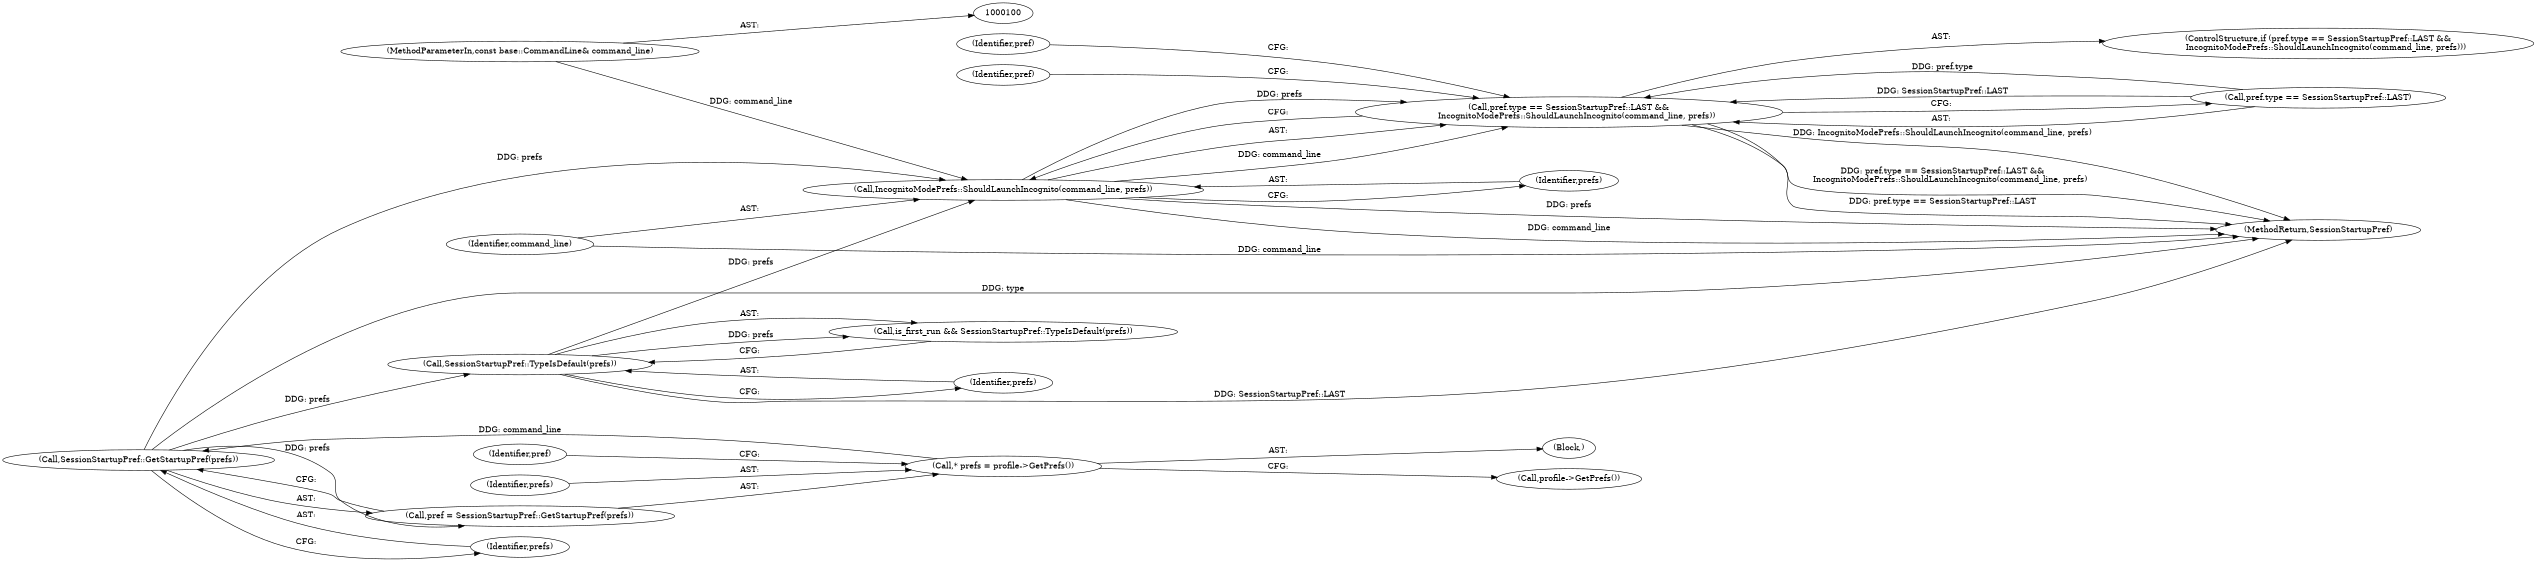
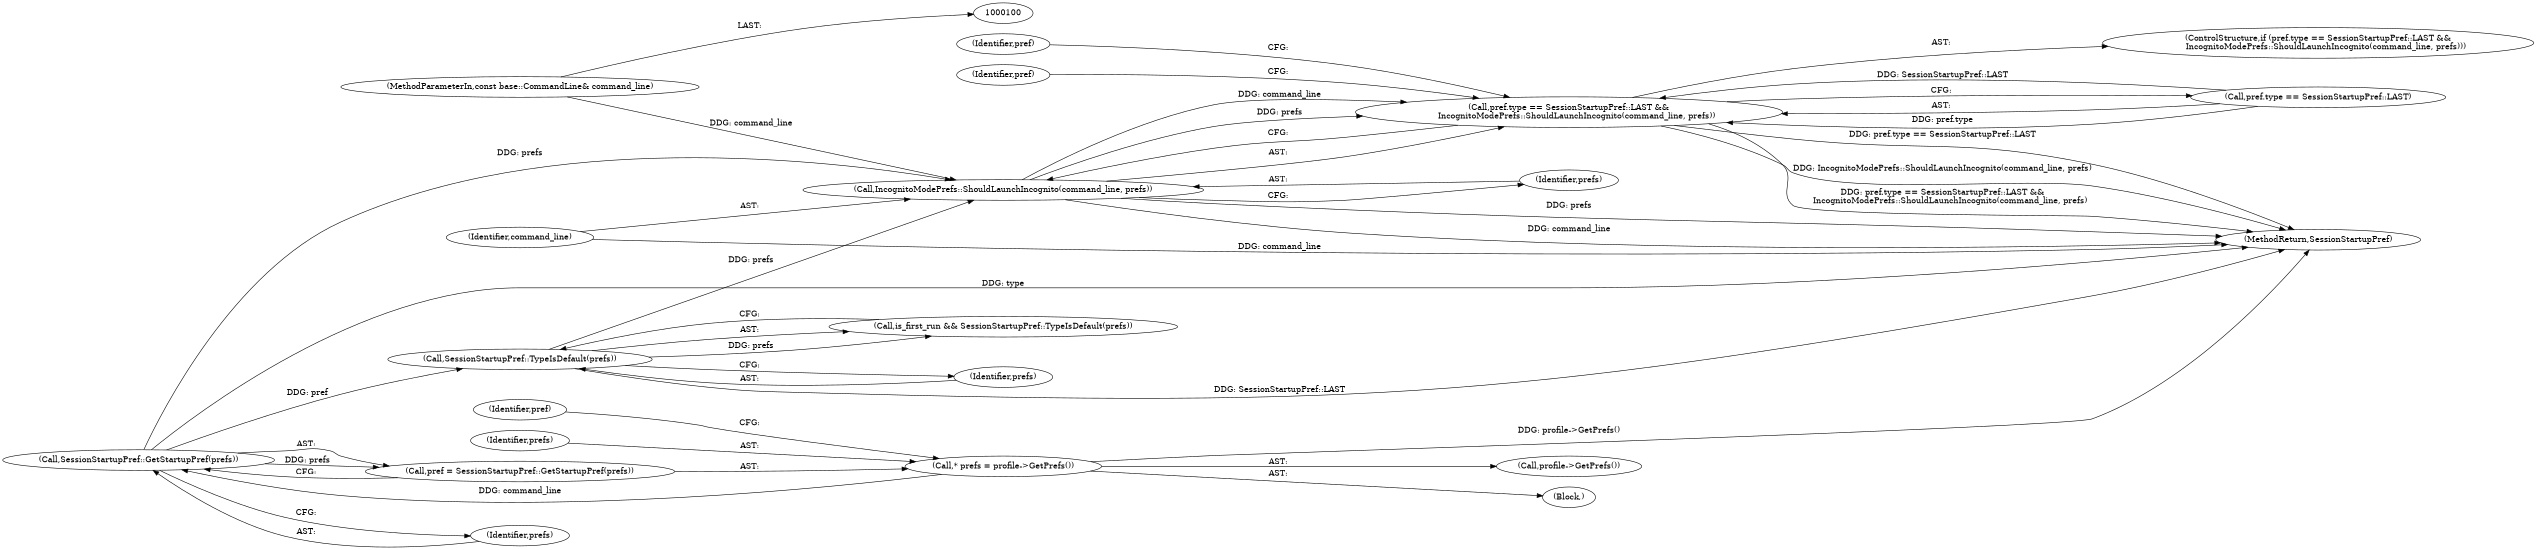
edge "(MethodParameterIn,const base::CommandLine& command_line)" -> "1000100": label "AST: " -> "LAST: "
edge "(Call,SessionStartupPref::GetStartupPref(prefs))" -> "(Call,SessionStartupPref::TypeIsDefault(prefs))": label "DDG: prefs" -> "DDG: pref"
edge "(Call,* prefs = profile->GetPrefs())" -> "(MethodReturn,SessionStartupPref)": added, label "DDG: profile->GetPrefs()"
edge "(Call,* prefs = profile->GetPrefs())" -> "(Call,profile->GetPrefs())": label "CFG: " -> "AST: "
